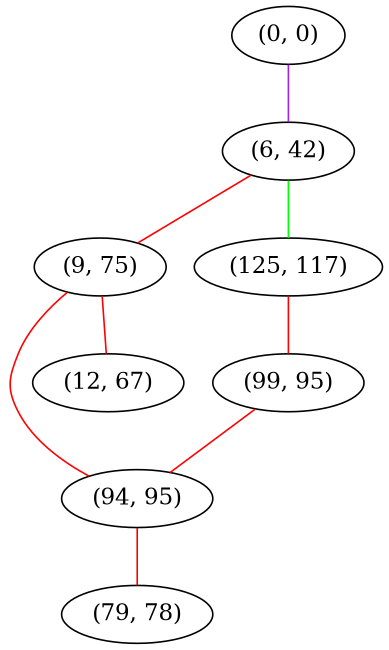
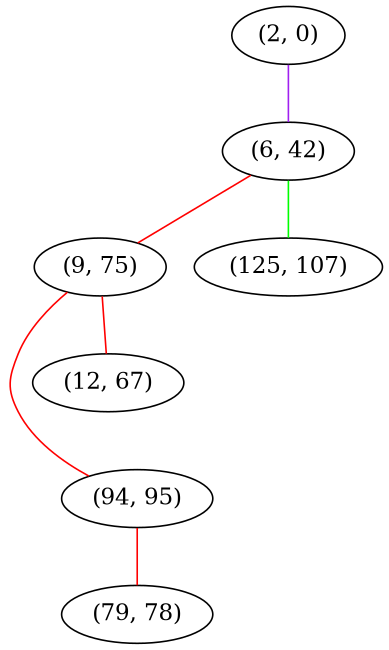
node "(0, 0)": label "(0, 0)" -> "(2, 0)"
node "(125, 117)": label "(125, 117)" -> "(125, 107)"
node "(99, 95)": removed
